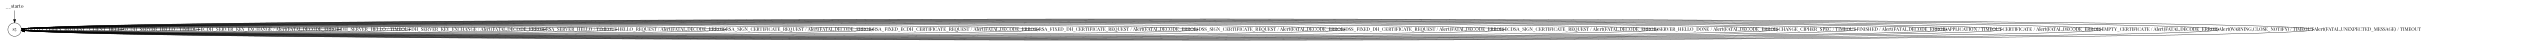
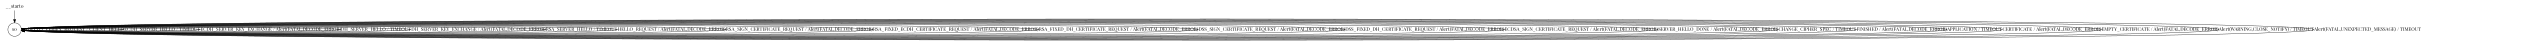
node "s5": label "s5" -> "s0"
